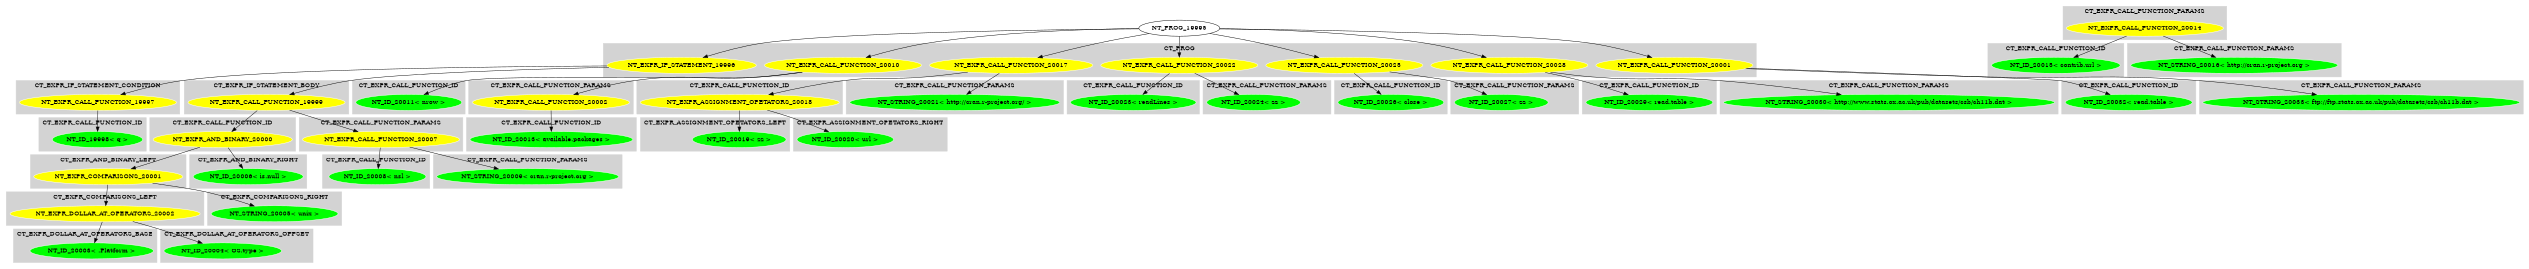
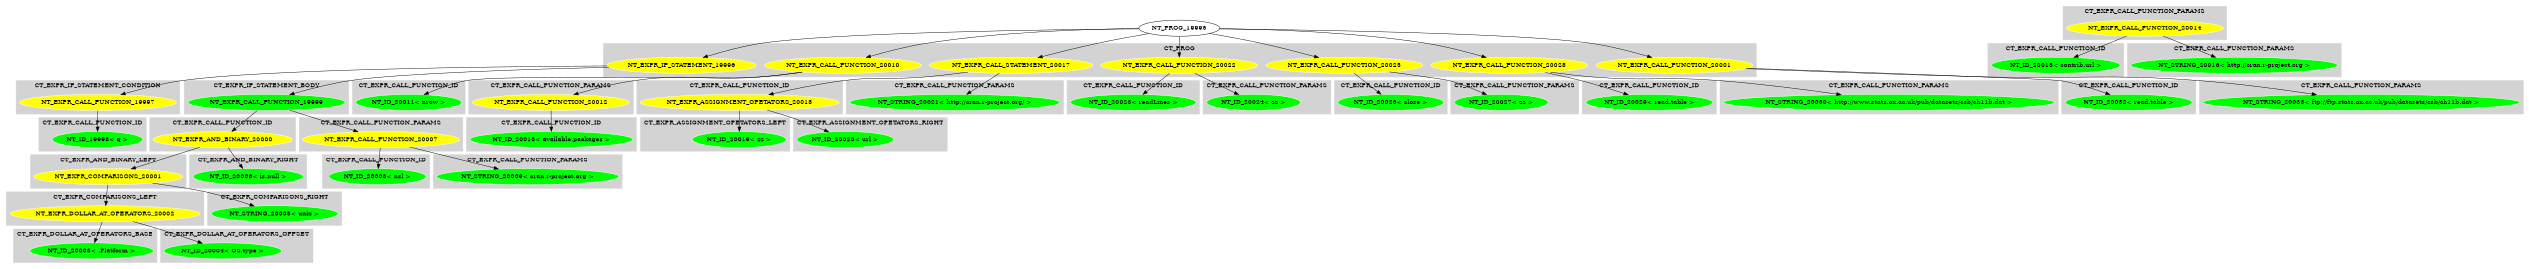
node "NT_EXPR_CALL_FUNCTION_20017": label "NT_EXPR_CALL_FUNCTION_20017" -> "NT_EXPR_CALL_STATEMENT_20017"
node "NT_EXPR_CALL_FUNCTION_19999": fillcolor yellow -> green
node "NT_EXPR_CALL_FUNCTION_20002": label "NT_EXPR_CALL_FUNCTION_20002" -> "NT_EXPR_CALL_FUNCTION_20012"
